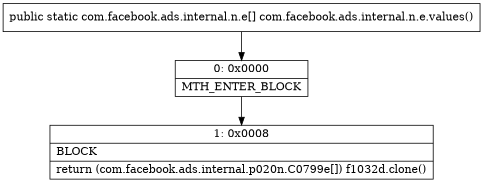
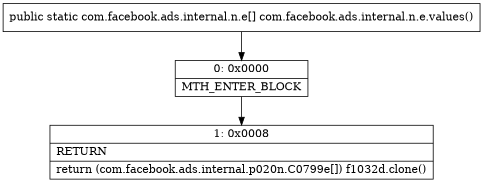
node "1: 0x0008": text "BLOCK" -> "RETURN"
